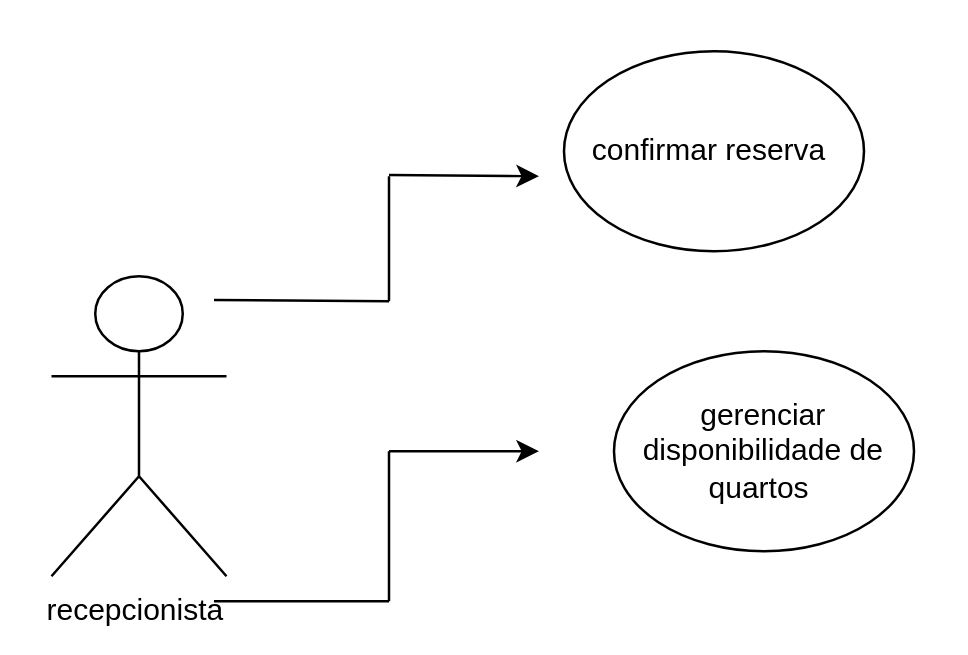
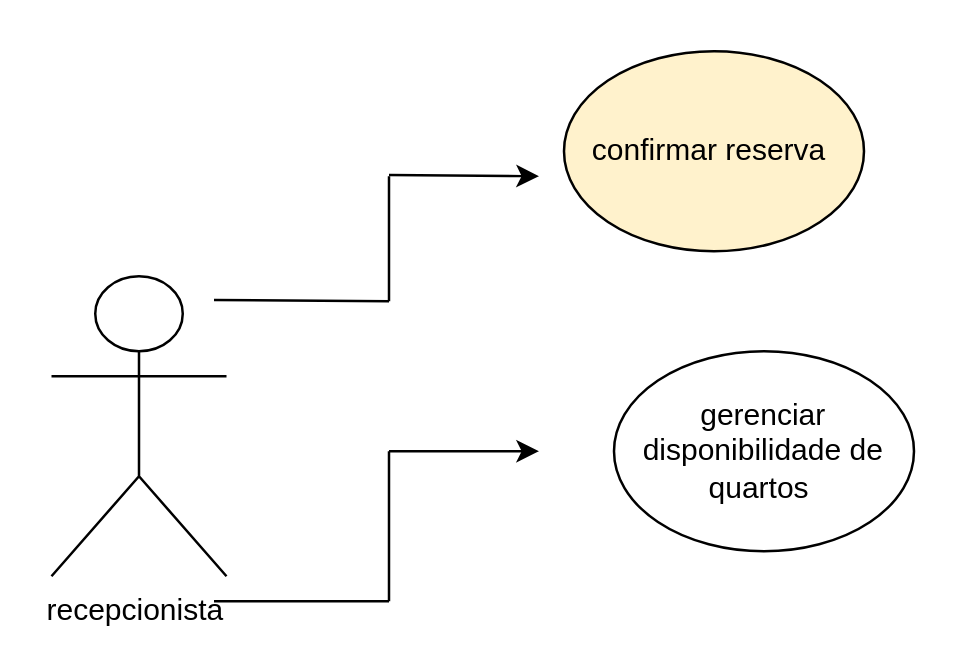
node "confirmar reserva": fillcolor #ffffff -> #fff2cc
